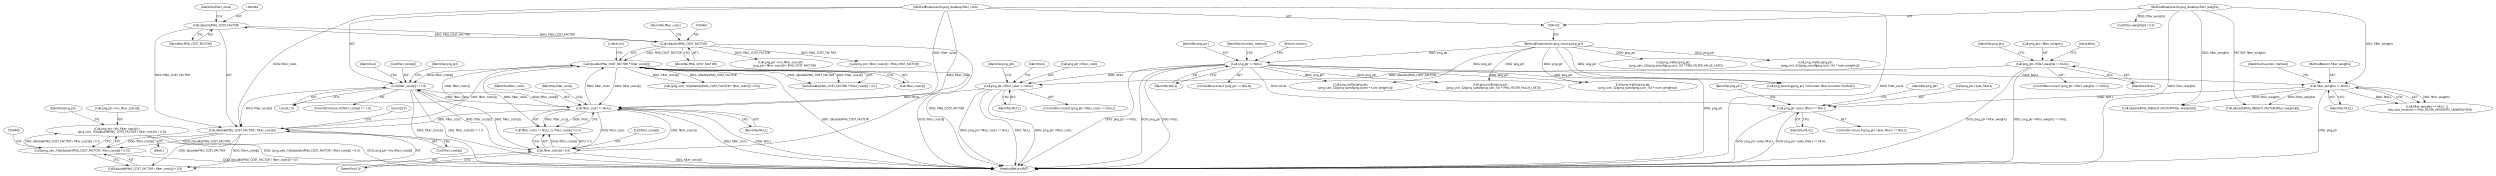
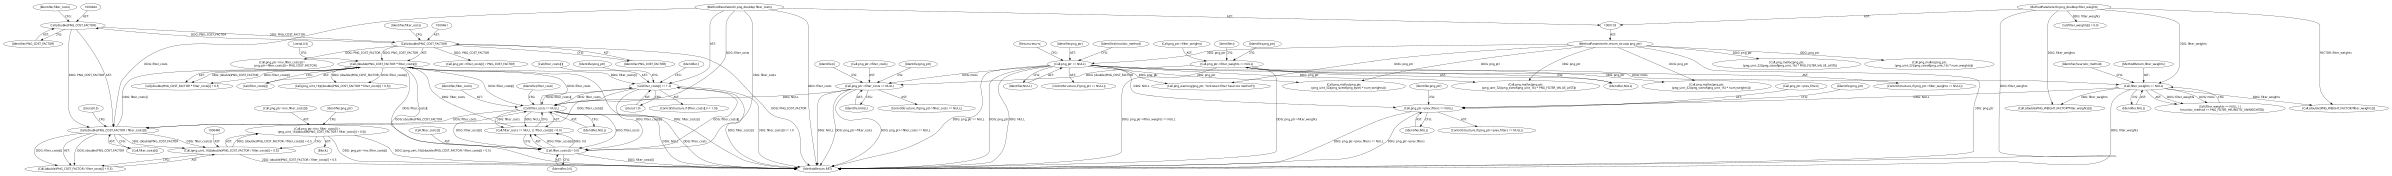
node "(MethodParameterIn,png_structp png_ptr)": label "(MethodParameterIn,png_structp png_ptr)" -> "(MethodParameterIn,return_structp png_ptr)"
edge "(Call,(double)PNG_COST_FACTOR * filter_costs[i])" -> "(Literal,1.0)": now "(Call,(double)PNG_COST_FACTOR * filter_costs[i])" -> "(Call,filter_costs[i] < 0.0)"
edge "(Call,filter_weights == NULL)" -> "(MethodReturn,RET)": label "DDG: png_ptr" -> "DDG: filter_weights"
